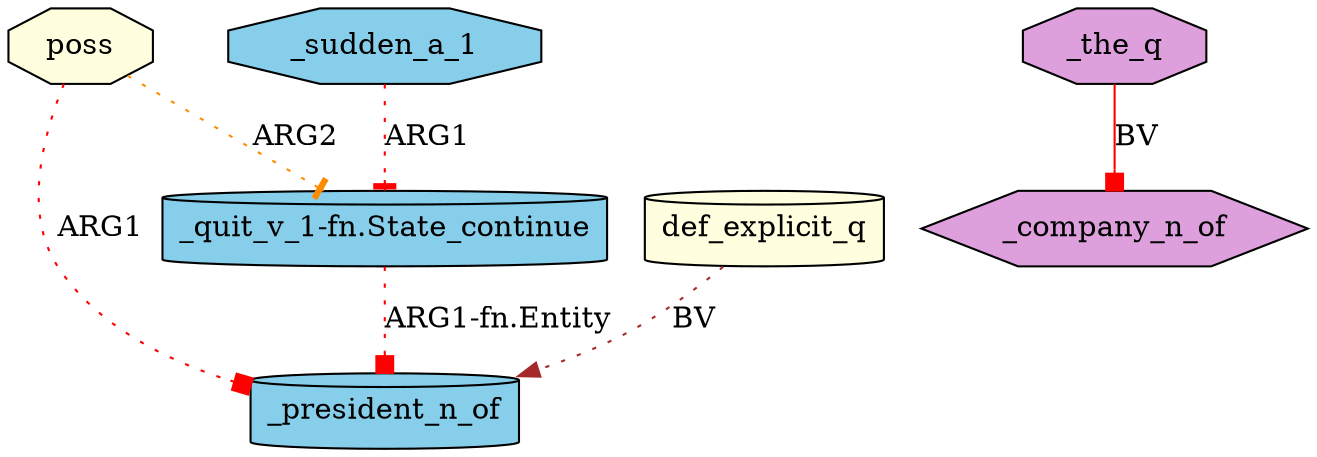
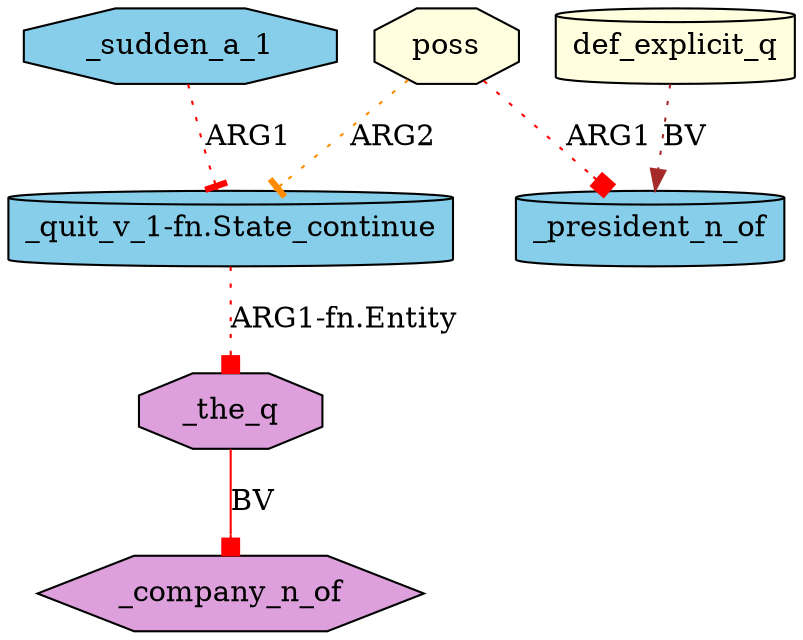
edge "_quit_v_1-fn.State_continue" -> "_president_n_of": now "_quit_v_1-fn.State_continue" -> "_the_q"
